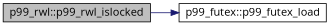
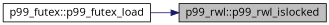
edge "p99_rwl::p99_rwl_islocked" -> "p99_futex::p99_futex_load": reversed
